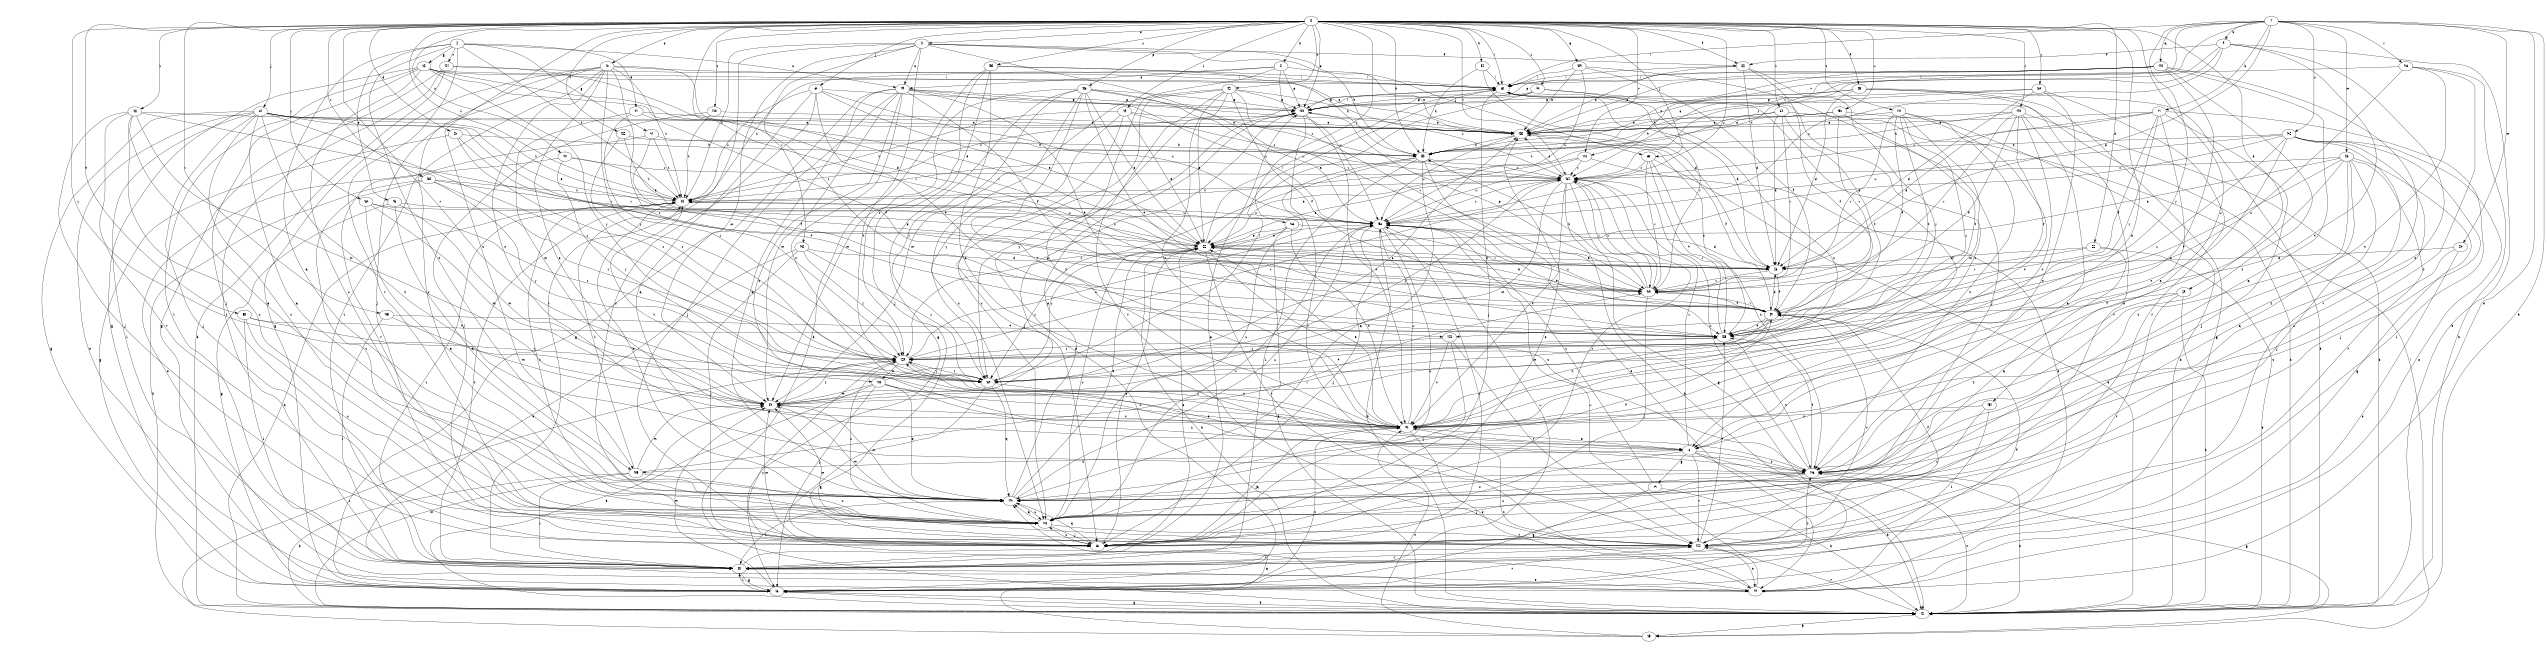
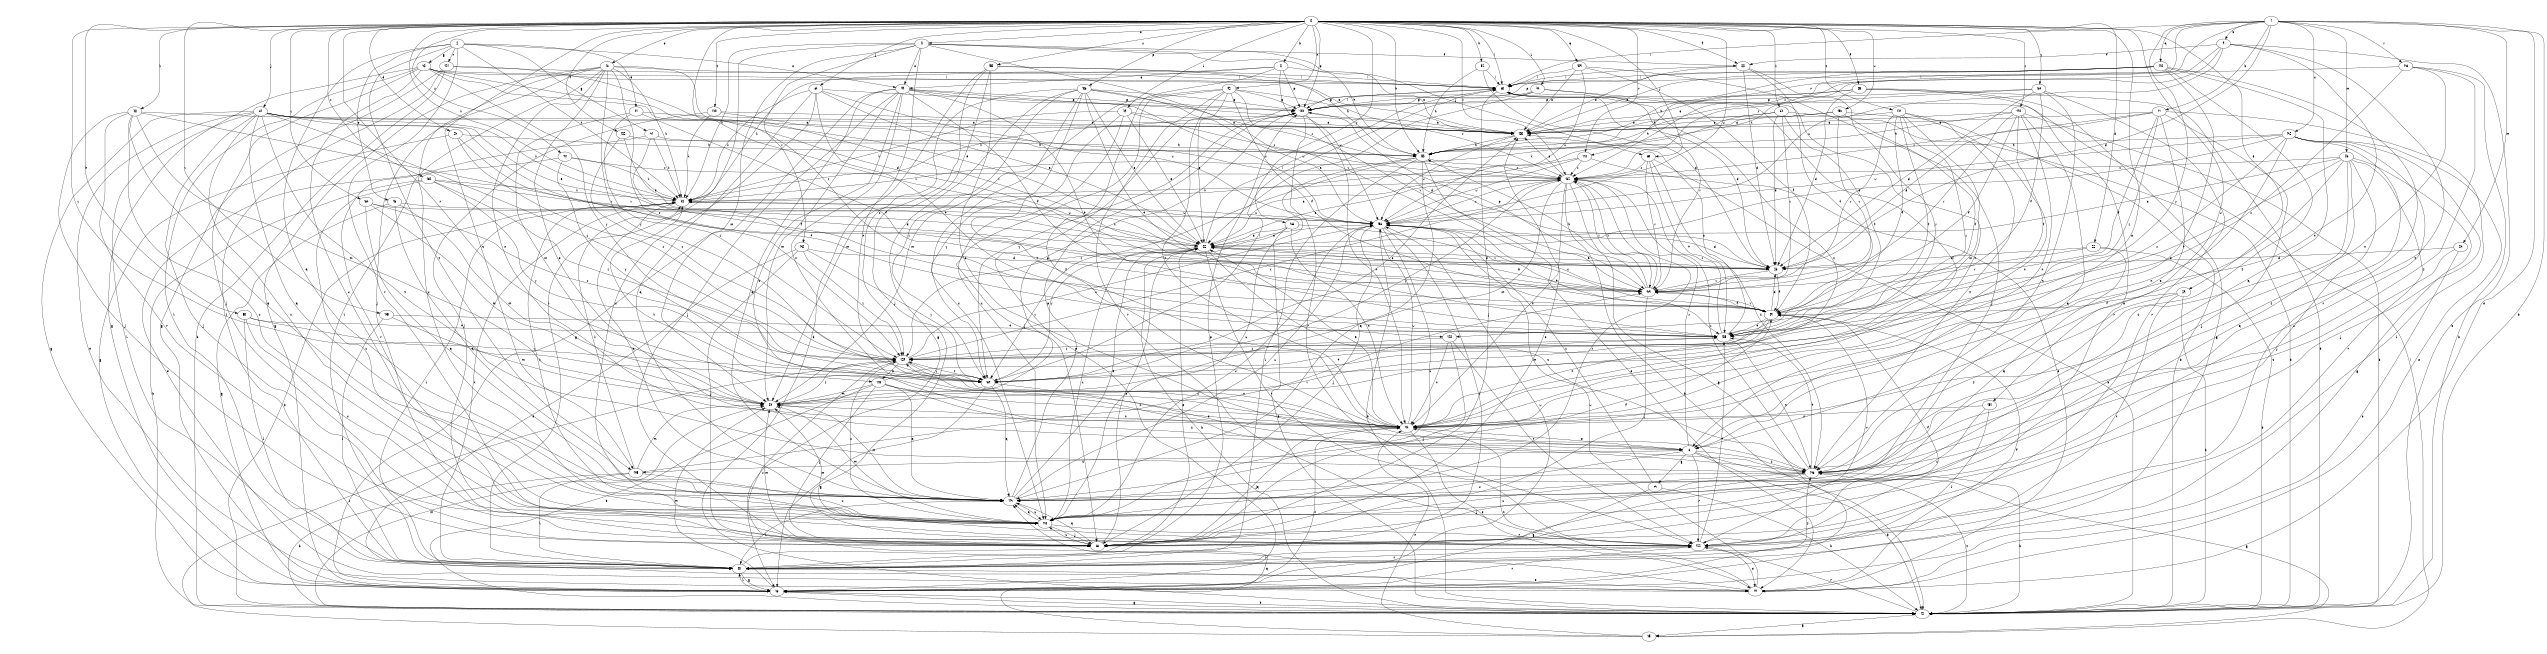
edge "100" -> "39": now "167" -> "39"
edge "170" -> "26": added, label "d"
